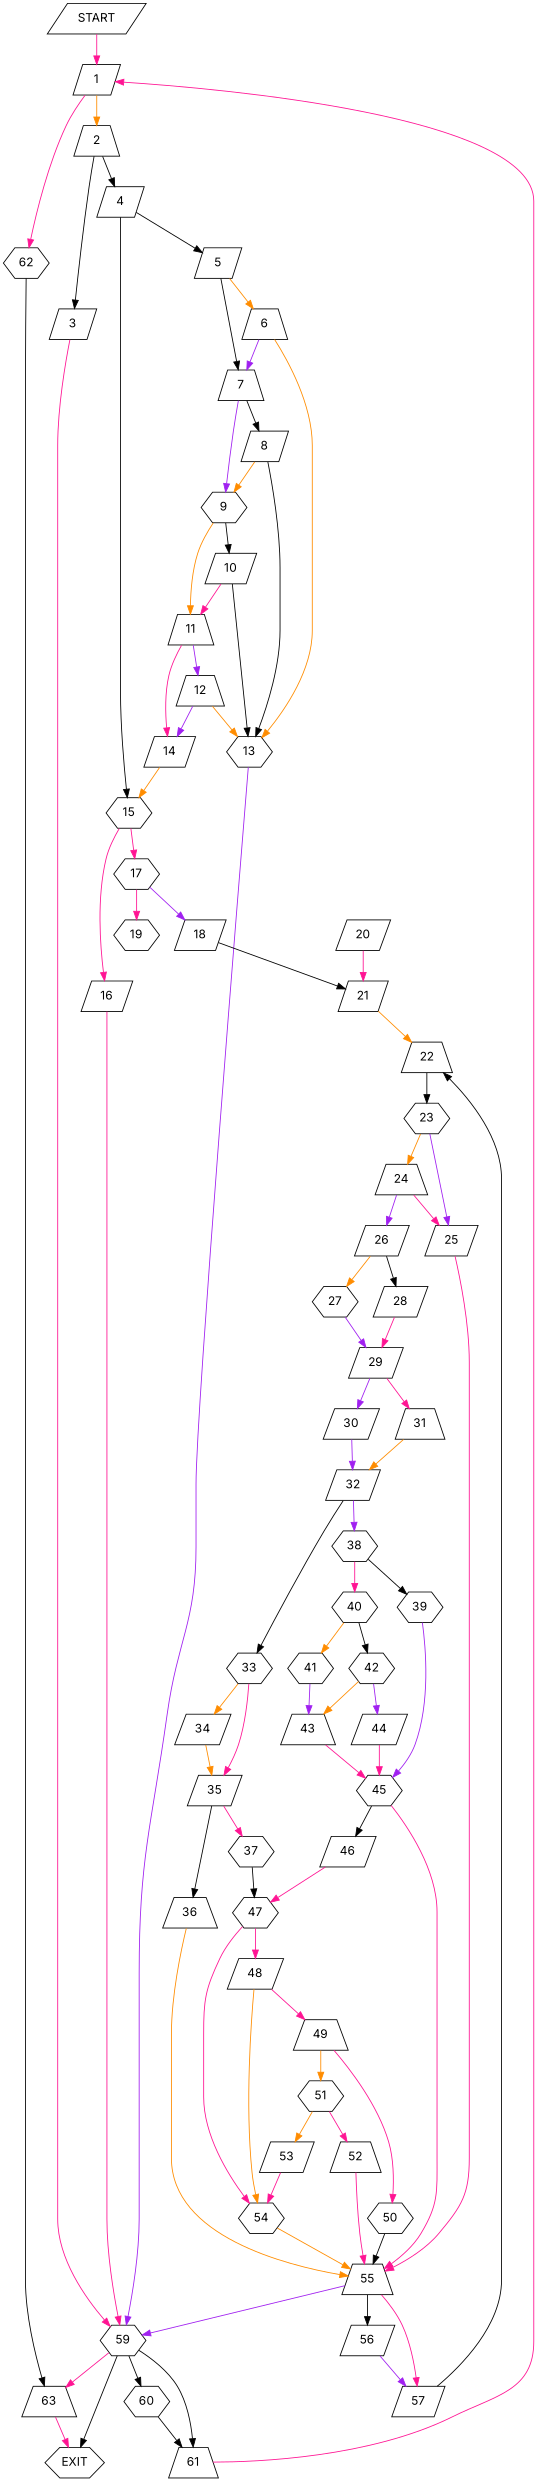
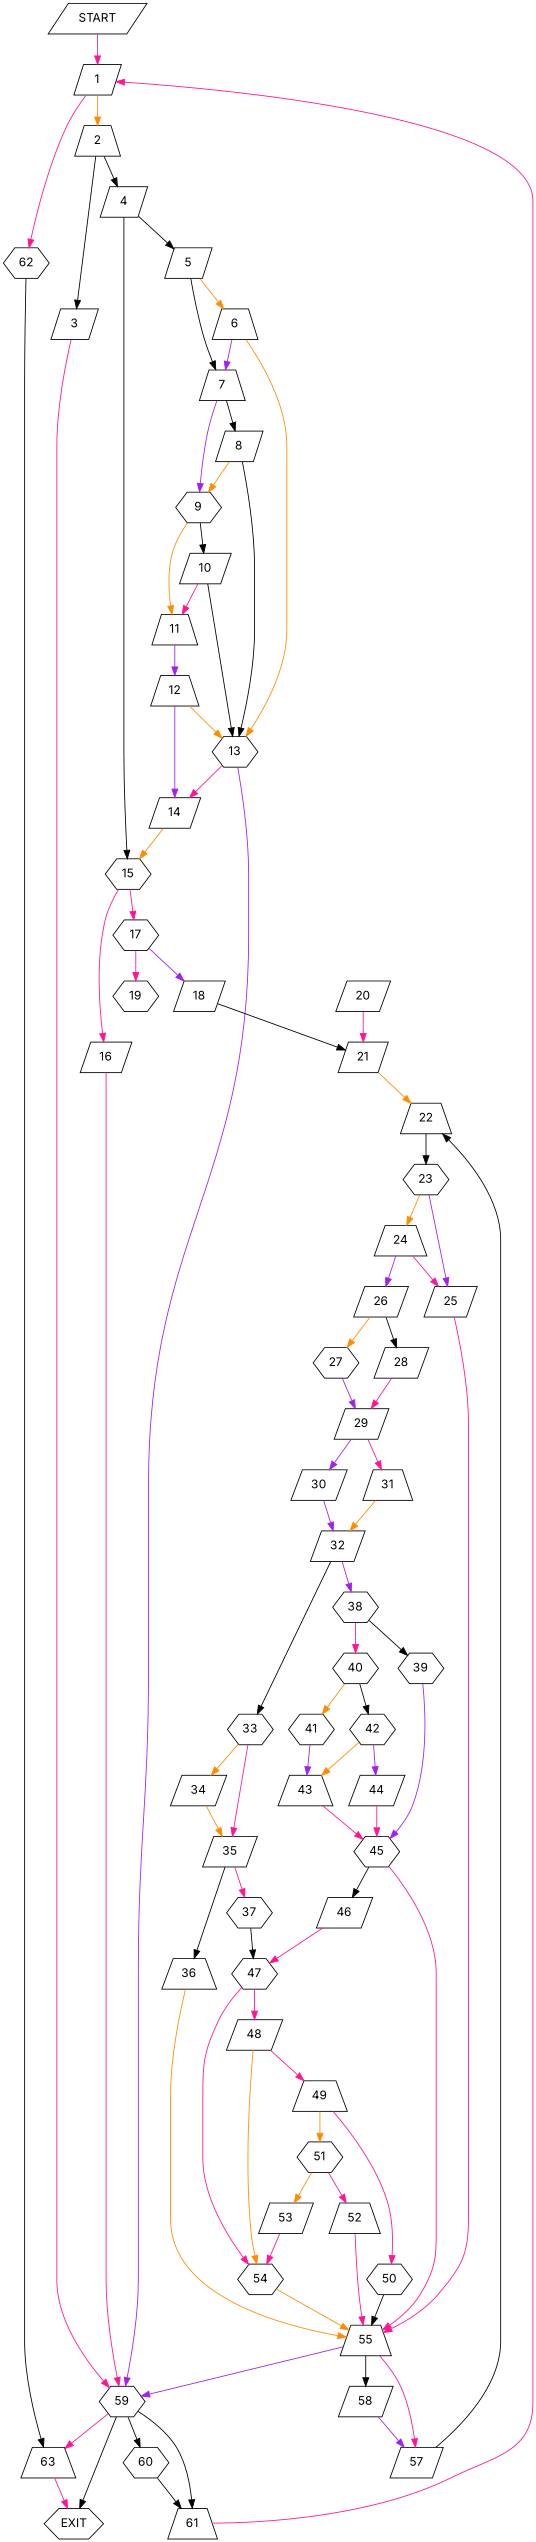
edge "11" -> "14": now "13" -> "14"
node "56": label "56" -> "58"
